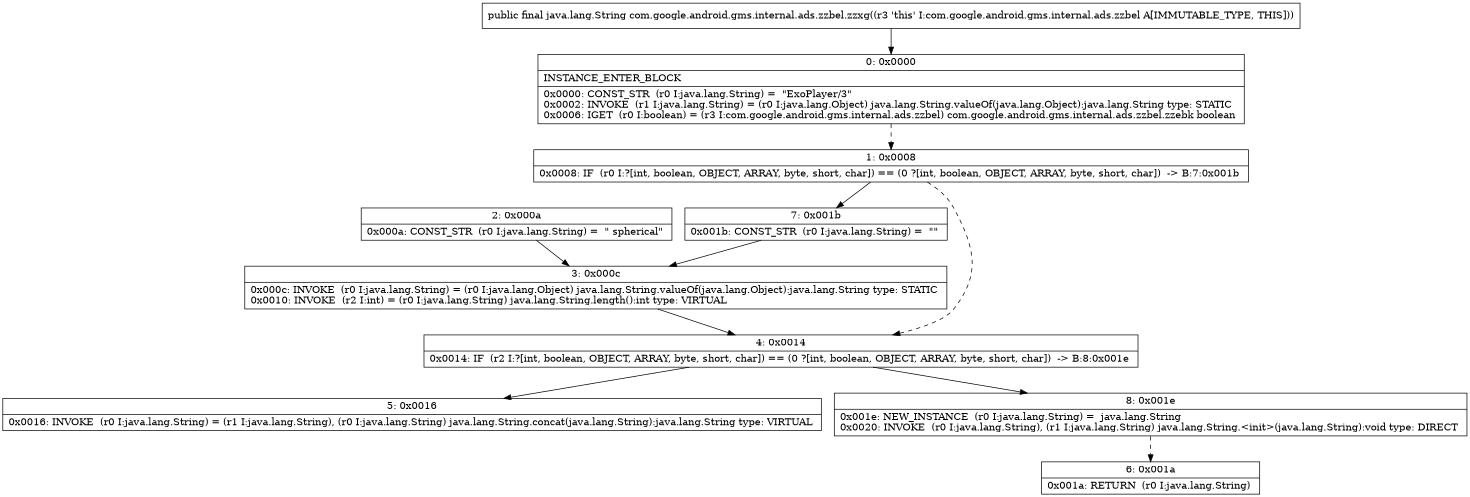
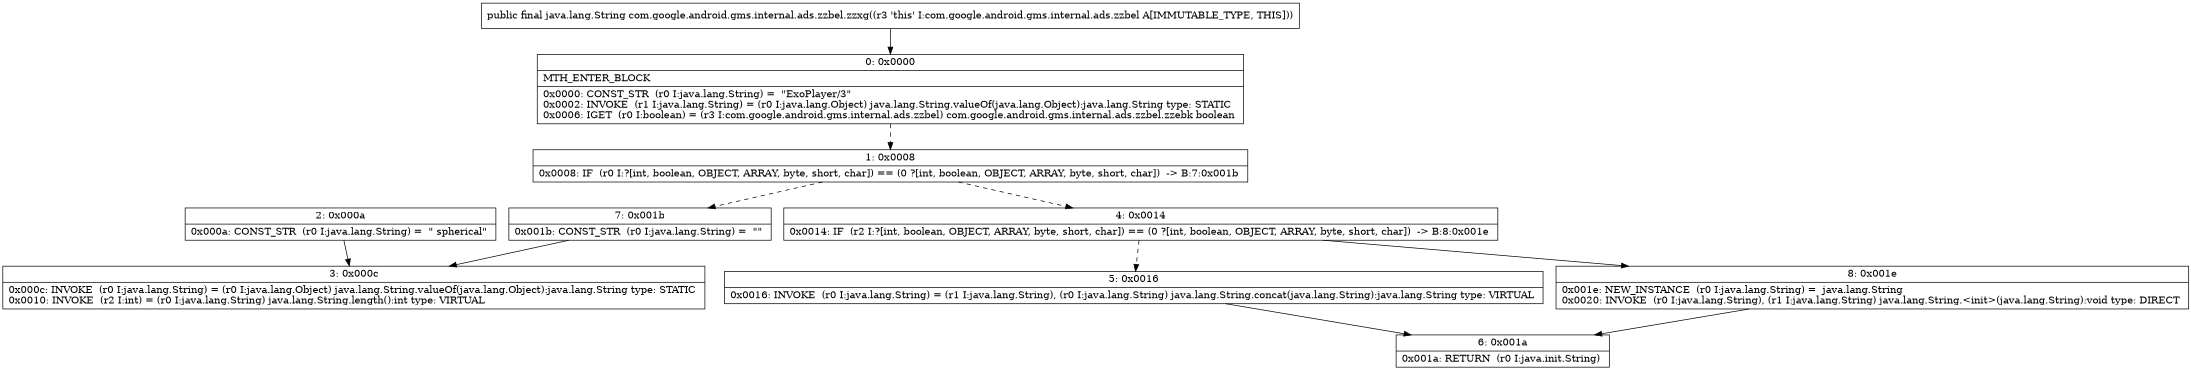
node "0: 0x0000": text "INSTANCE_ENTER_BLOCK" -> "MTH_ENTER_BLOCK"
edge "1: 0x0008" -> "7: 0x001b": style solid -> dashed
edge "5: 0x0016" -> "6: 0x001a": added
edge "3: 0x000c" -> "4: 0x0014": removed
edge "4: 0x0014" -> "5: 0x0016": style solid -> dashed
edge "8: 0x001e" -> "6: 0x001a": style dashed -> solid
node "6: 0x001a": text "0x001a: RETURN  (r0 I:java.lang.String)" -> "0x001a: RETURN  (r0 I:java.init.String)"
